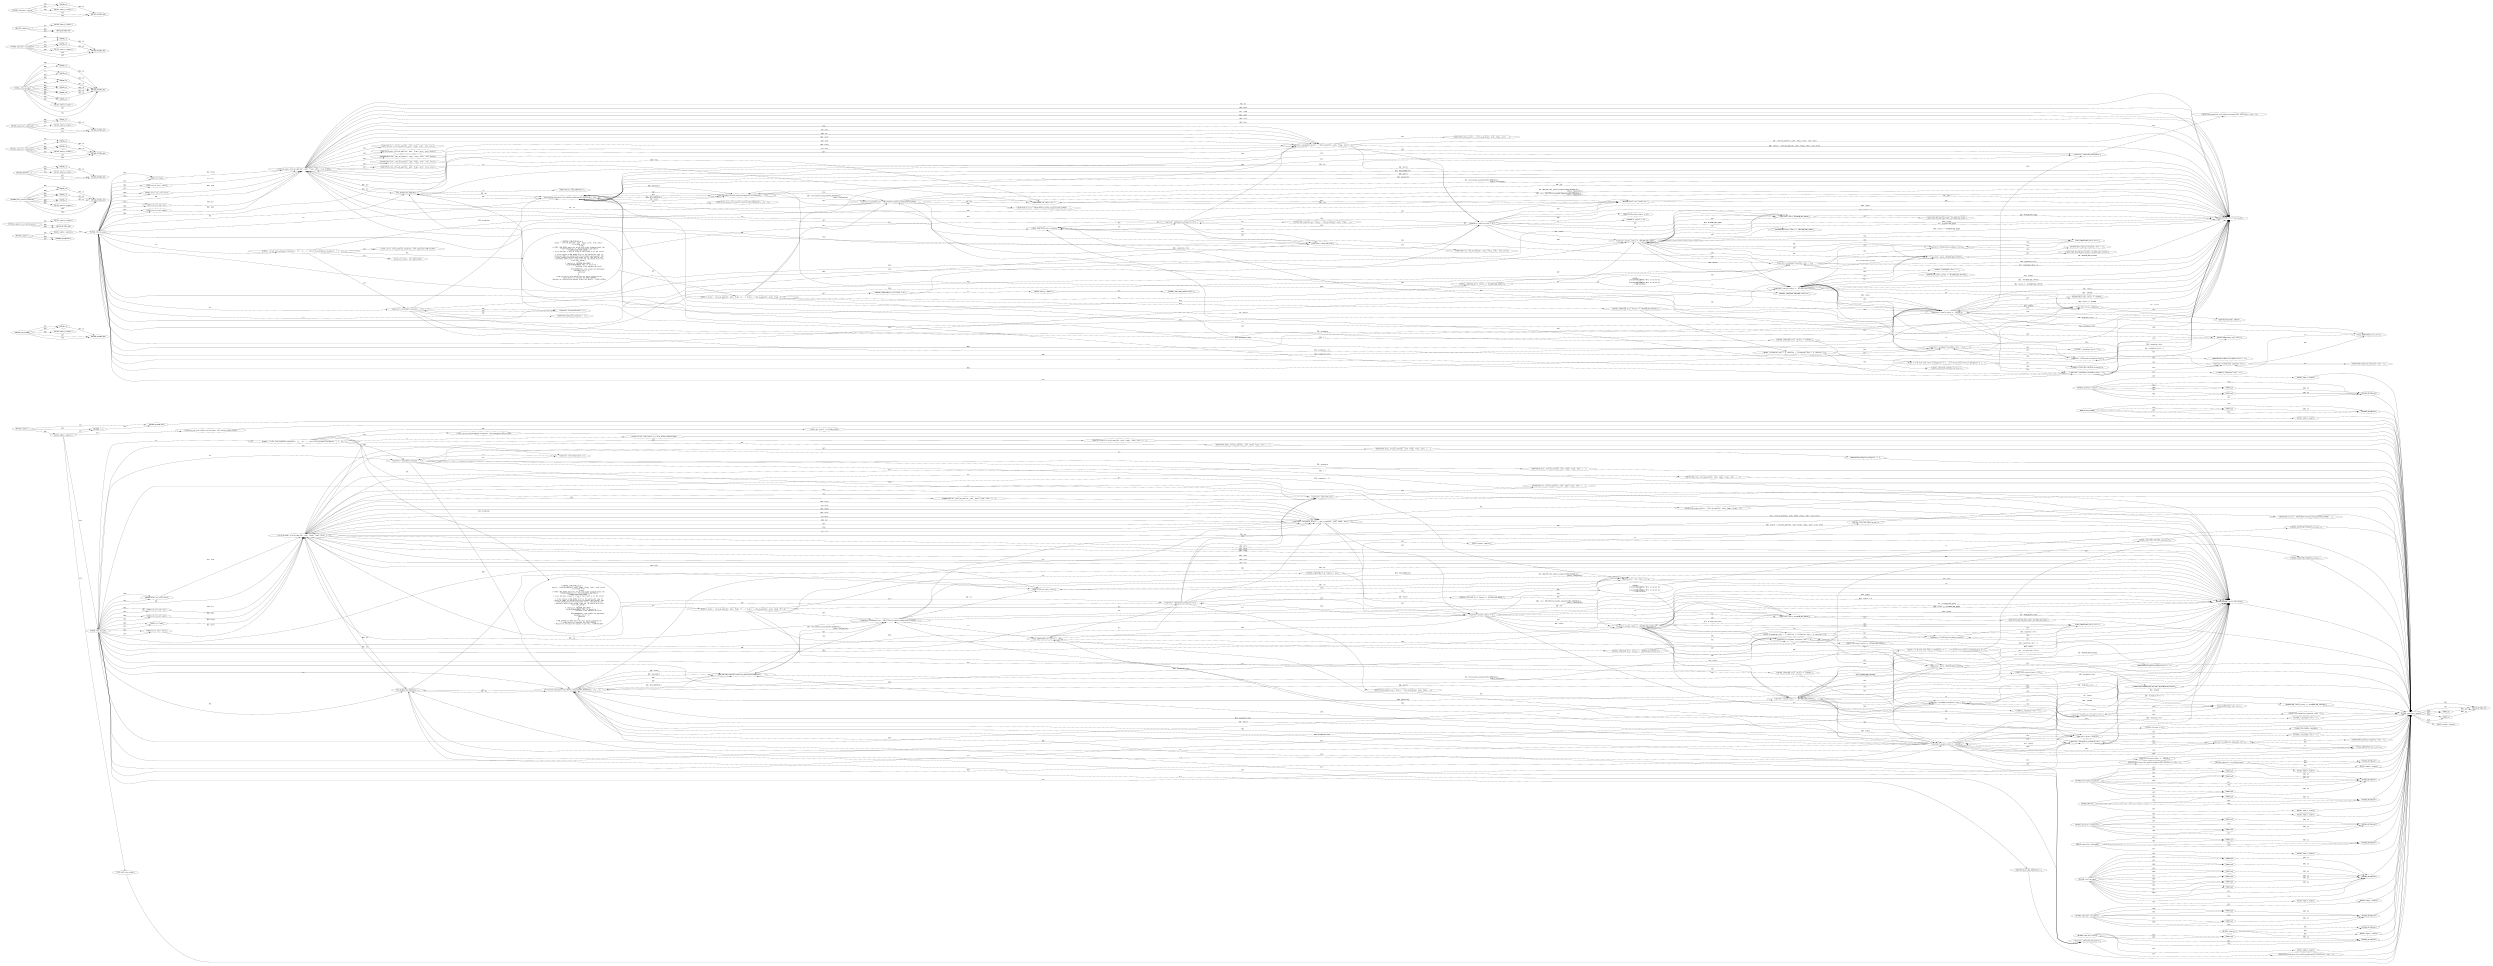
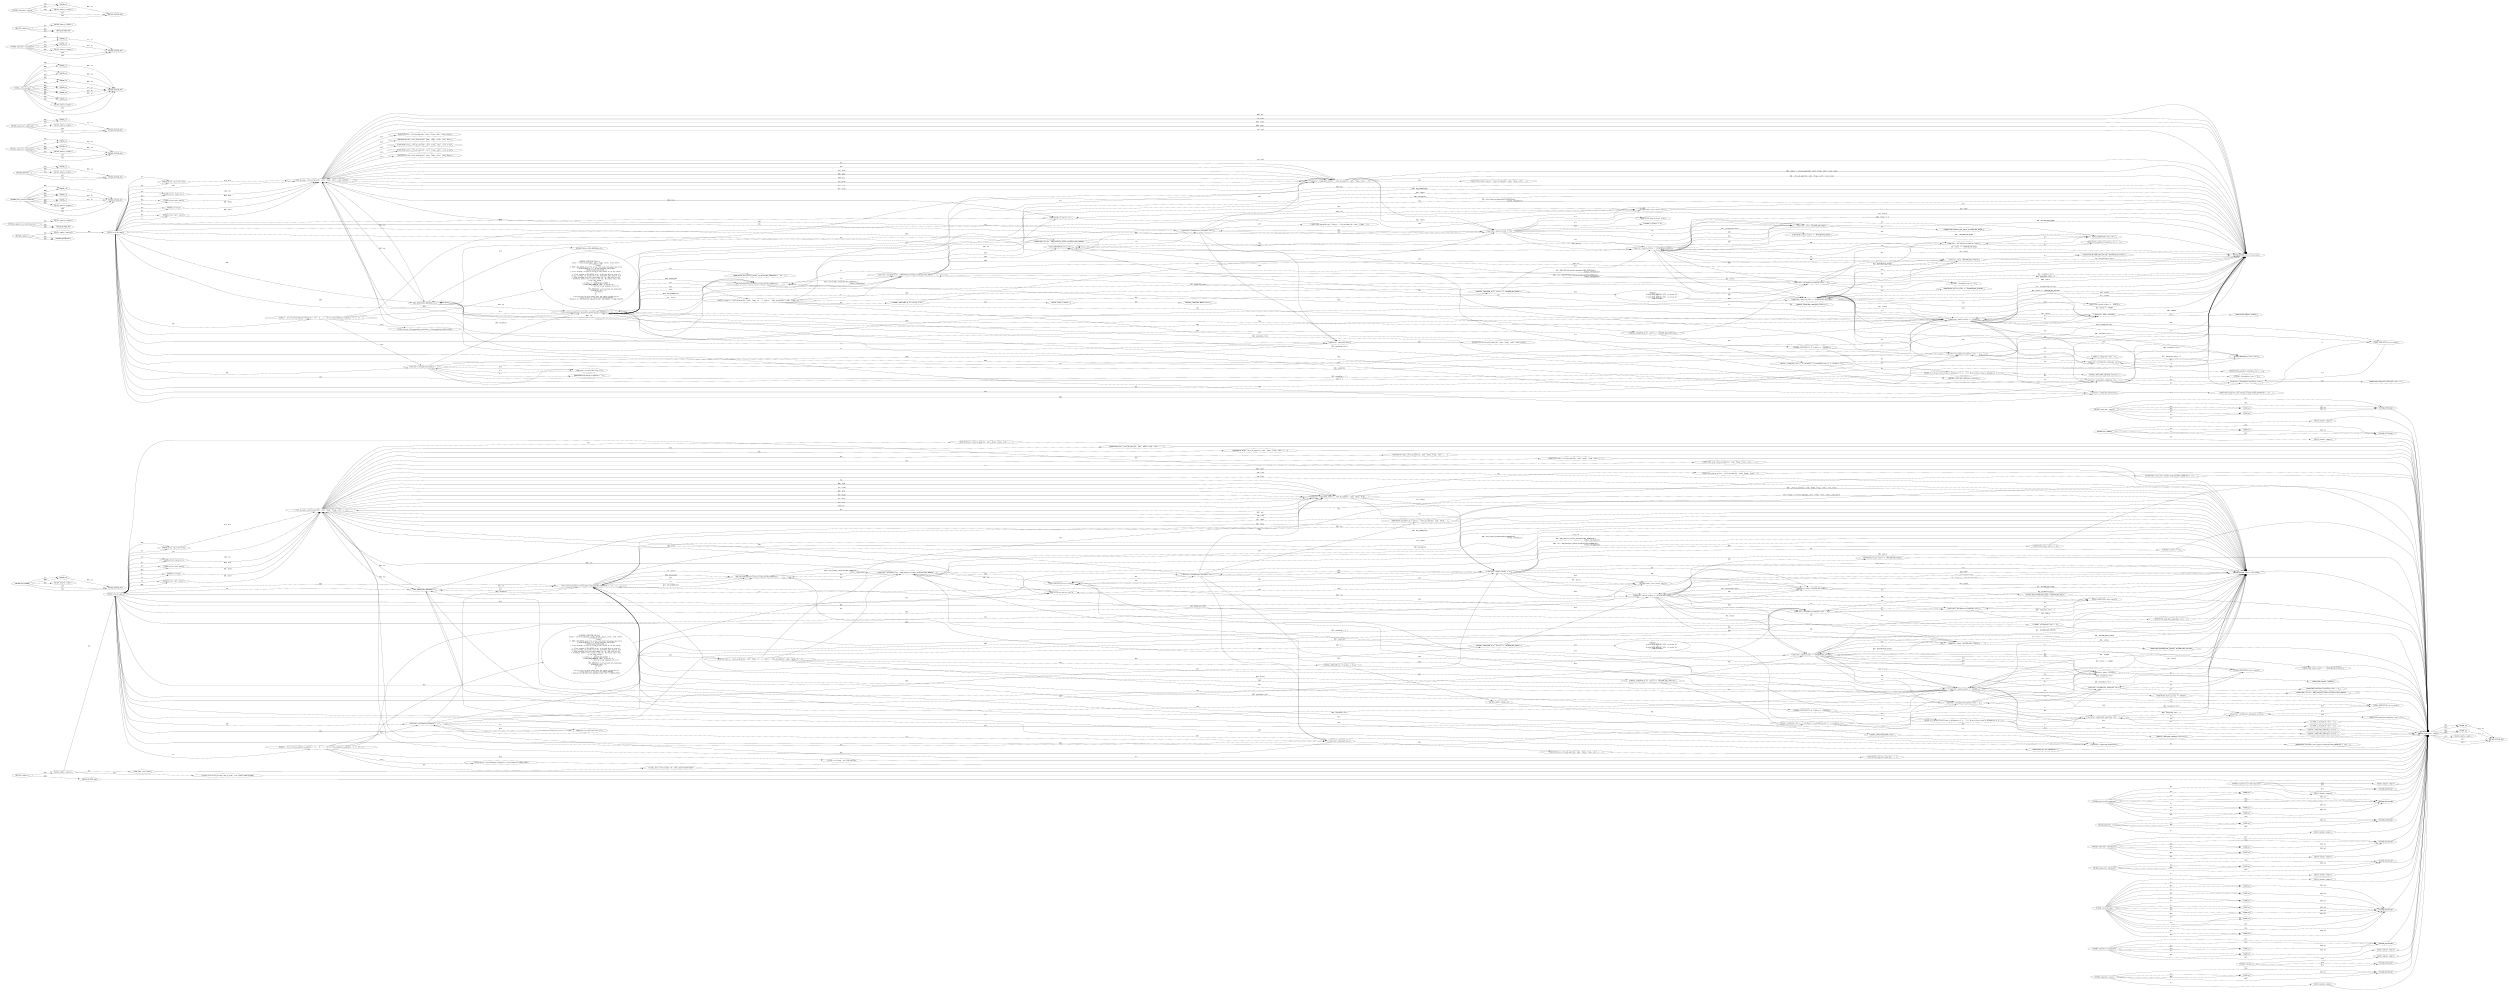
node "<(LOCAL,int status: int)<SUB>5</SUB>>": removed
node "(UNKNOWN,),))": removed
node "(PARAM,p7)": added
